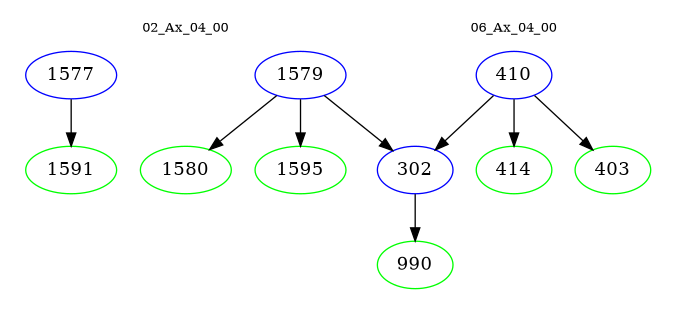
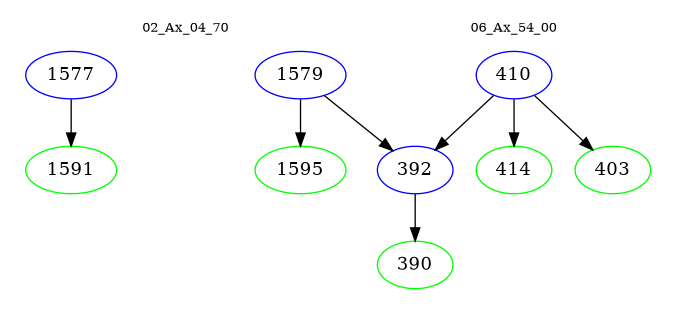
cluster "02_Ax_04_00": label "02_Ax_04_00" -> "02_Ax_04_70"
cluster "06_Ax_04_00": label "06_Ax_04_00" -> "06_Ax_54_00"
node "1580": removed
node "302": label "302" -> "392"
node "990": label "990" -> "390"
